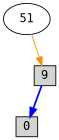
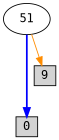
edge "9" -> "0": now "51" -> "0"
